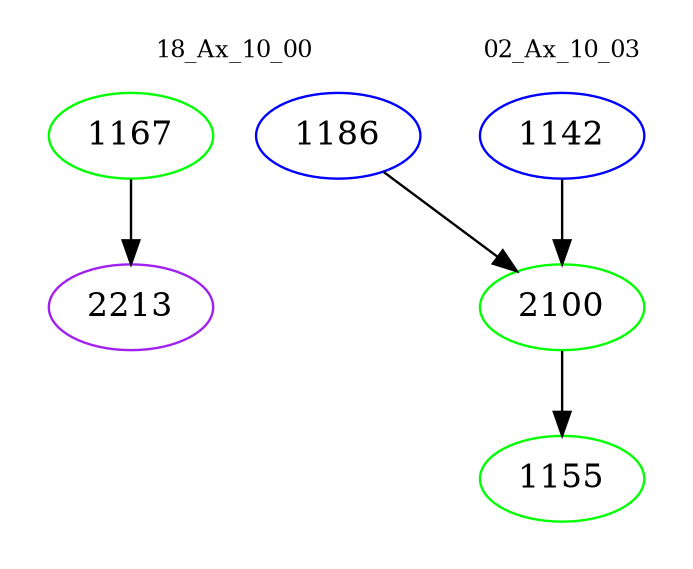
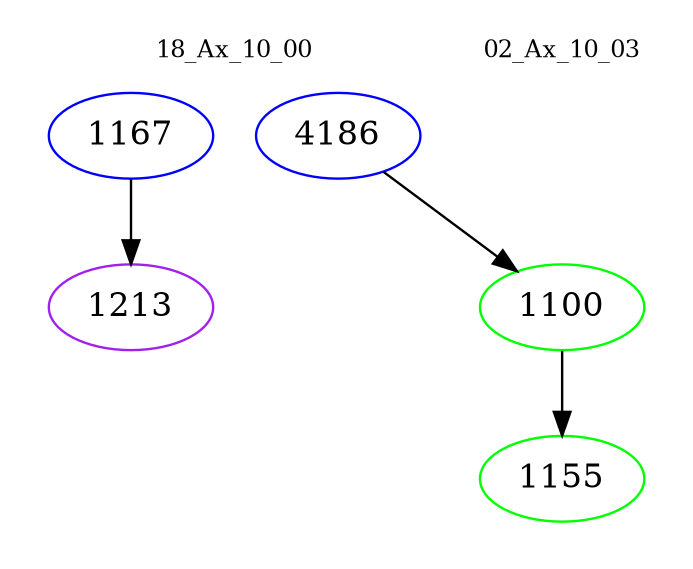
node "1167": color green -> blue
node "1186": label "1186" -> "4186"
node "1142": removed
node "2213": label "2213" -> "1213"
node "2100": label "2100" -> "1100"
